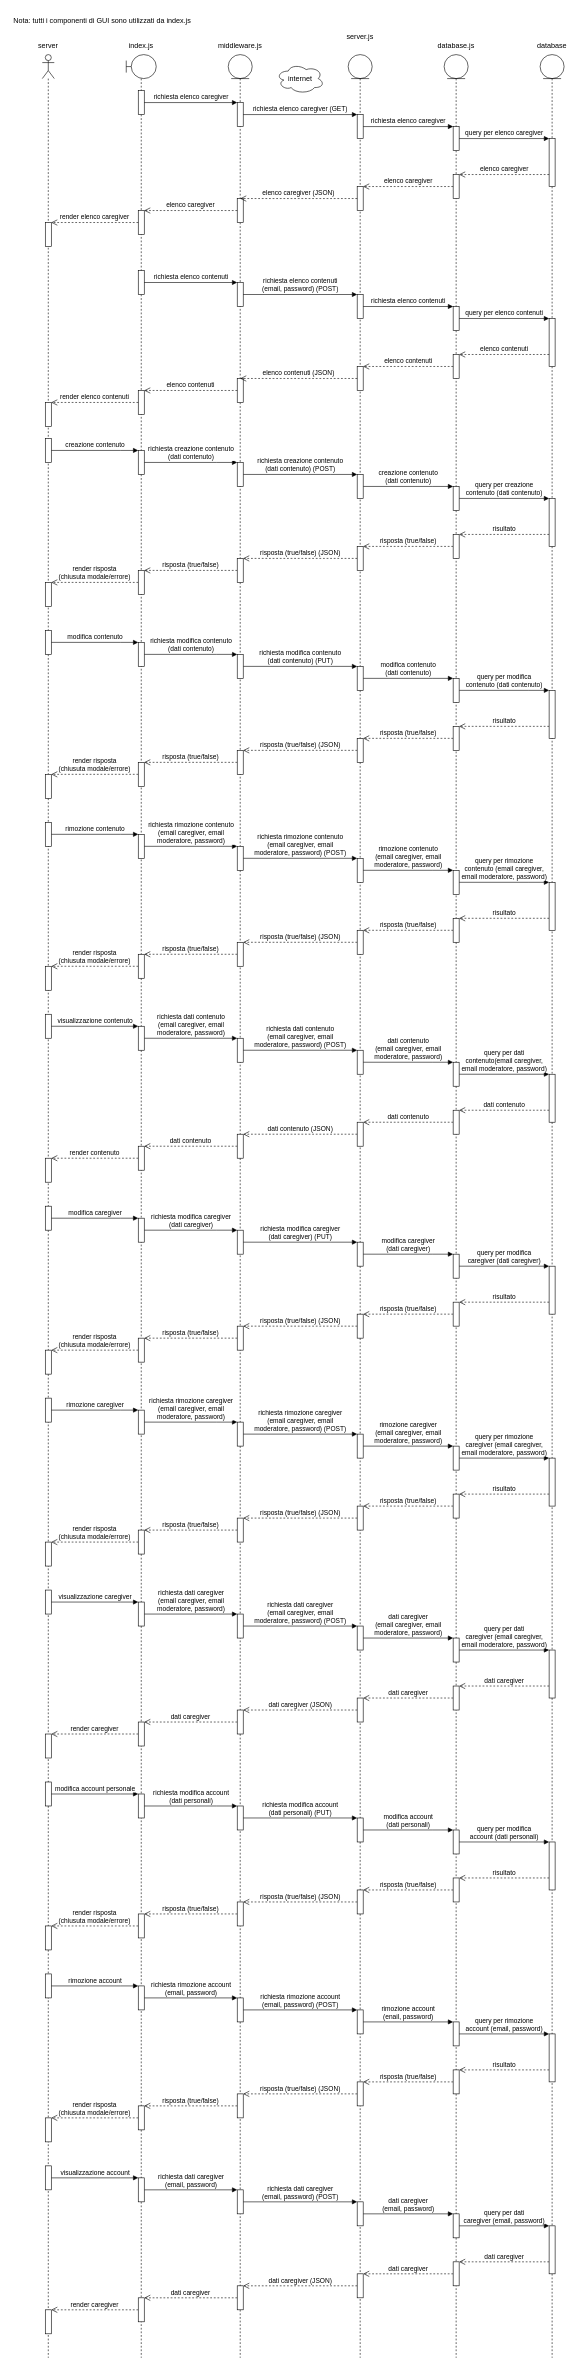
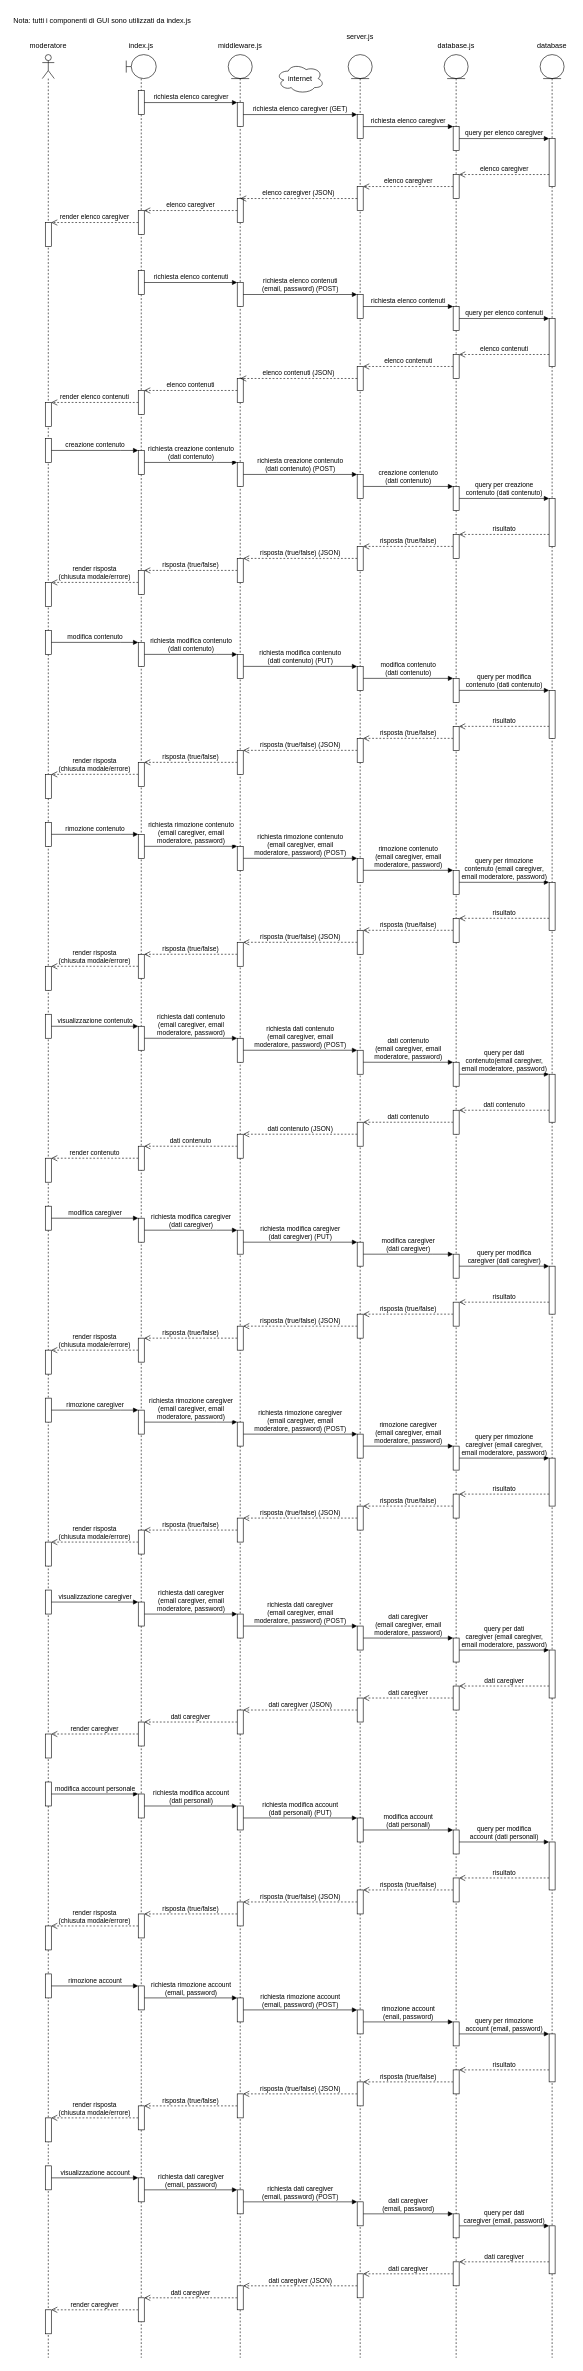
node "server": label "server" -> "moderatore"
